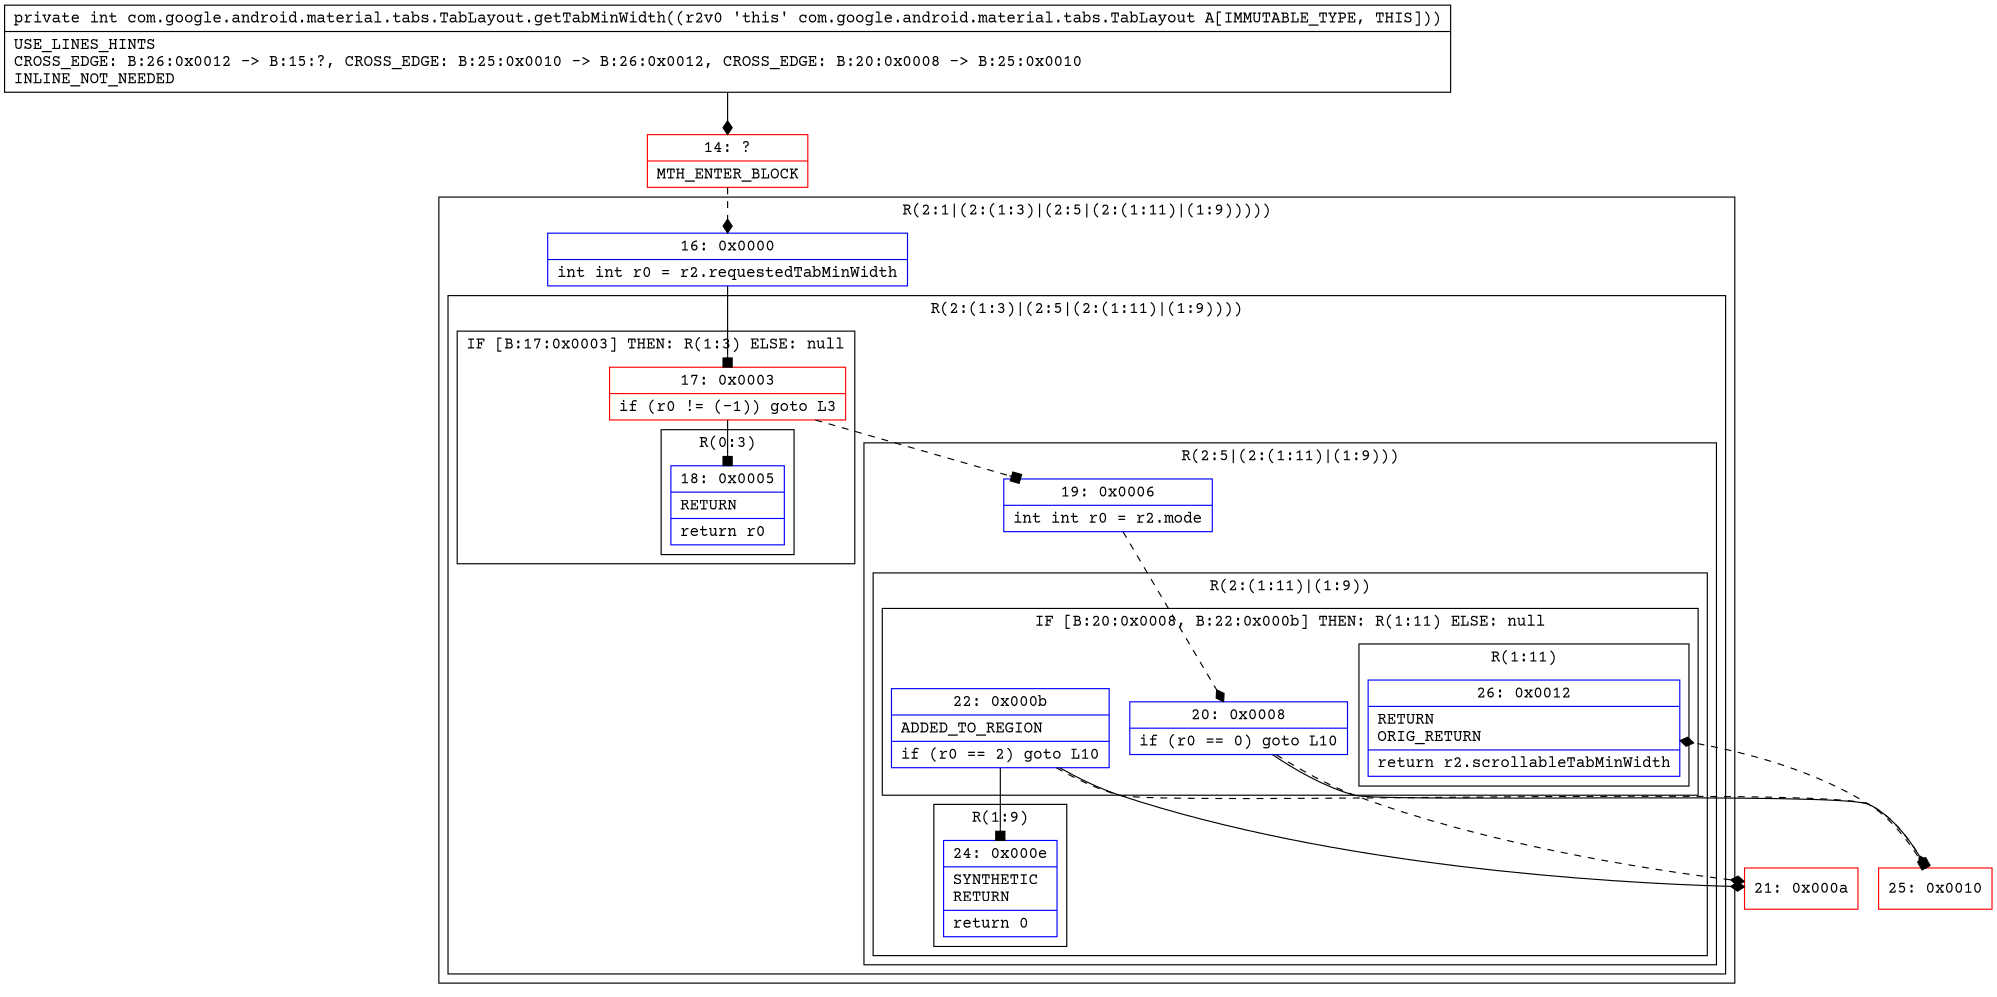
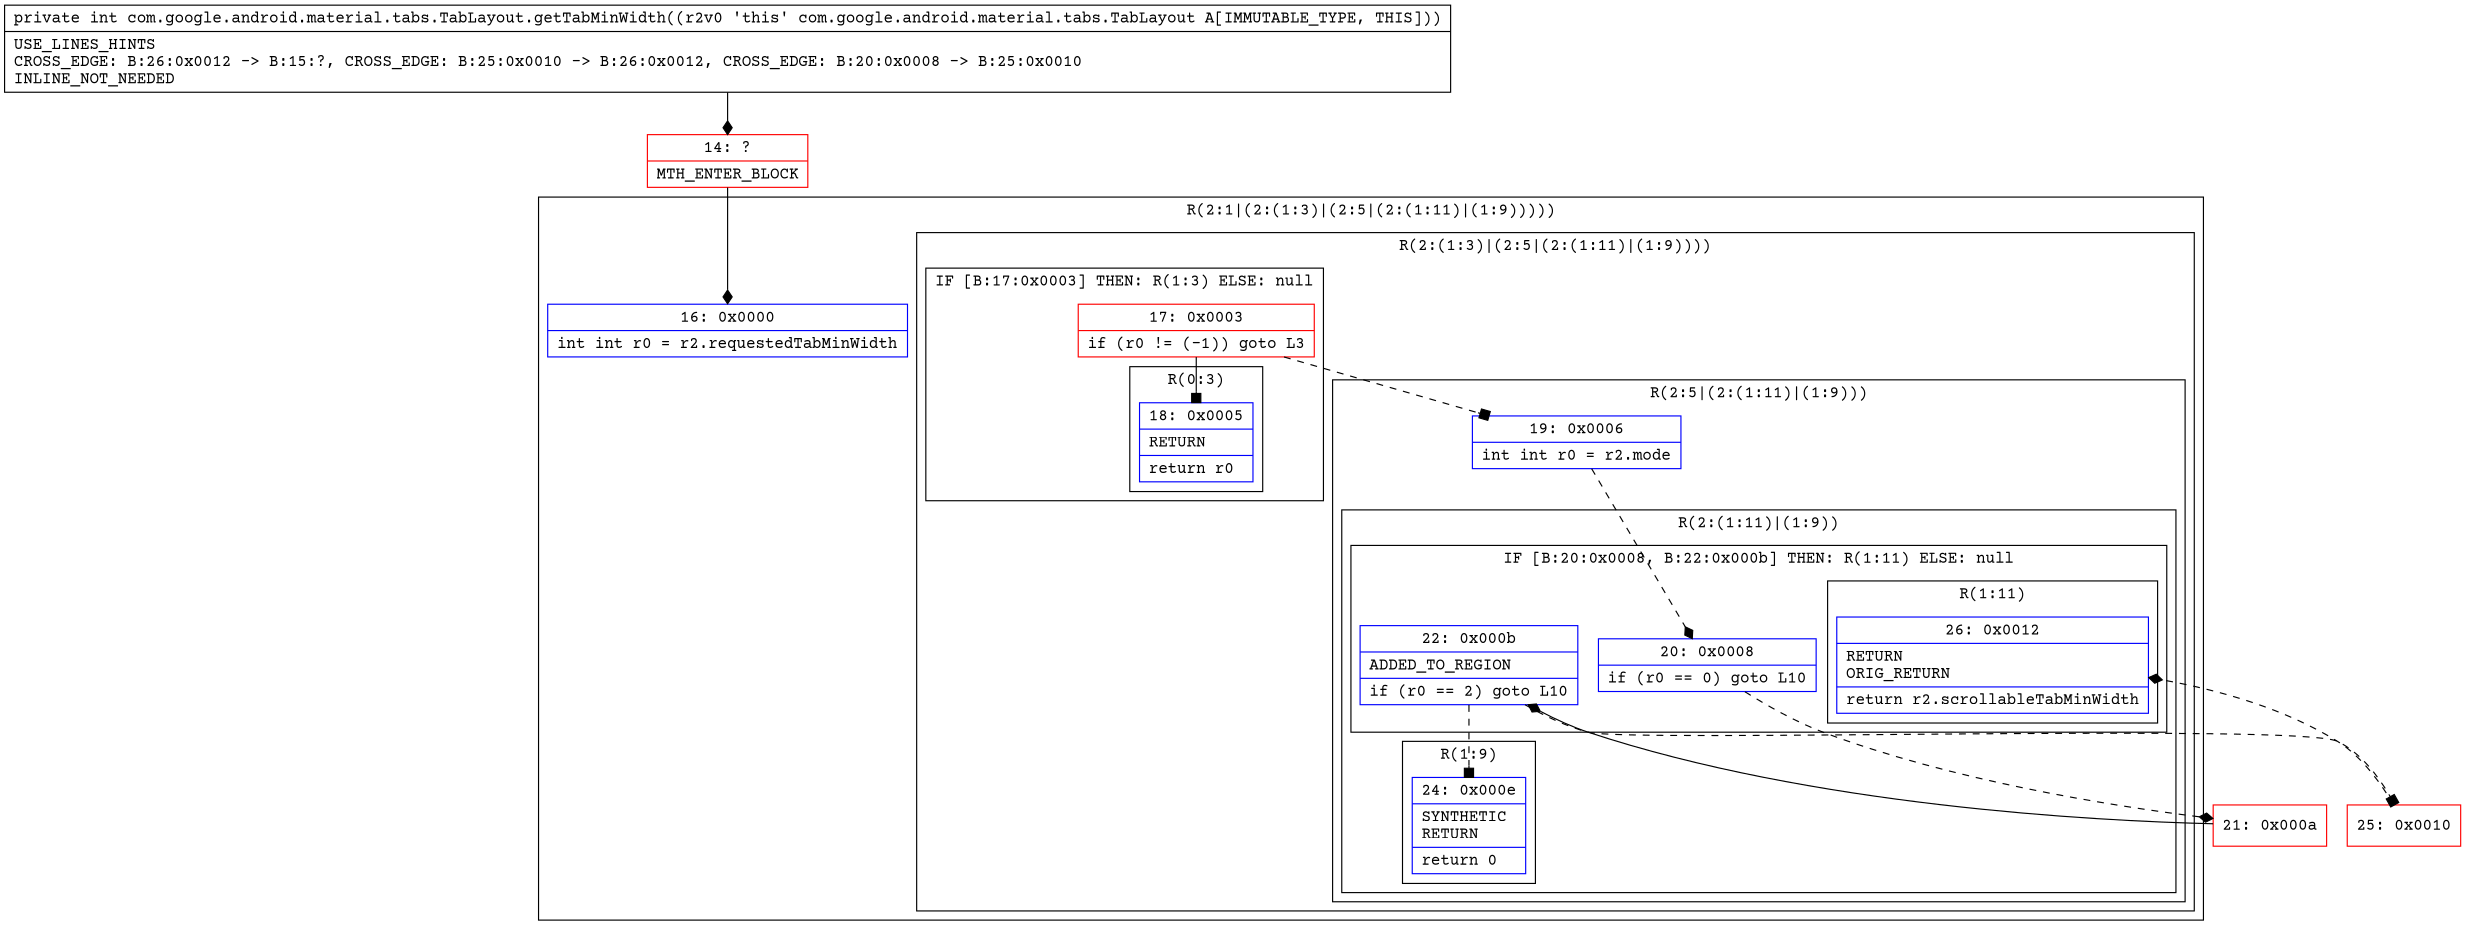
edge "14: ?" -> "16: 0x0000": style dashed -> solid
edge "16: 0x0000" -> "17: 0x0003": removed
edge "22: 0x000b" -> "24: 0x000e": style solid -> dashed
edge "20: 0x0008" -> "25: 0x0010": removed
edge "22: 0x000b" -> "21: 0x000a": reversed
